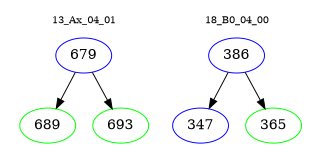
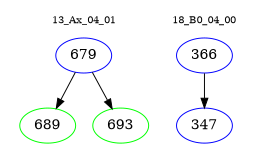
node "386": label "386" -> "366"
node "365": removed
